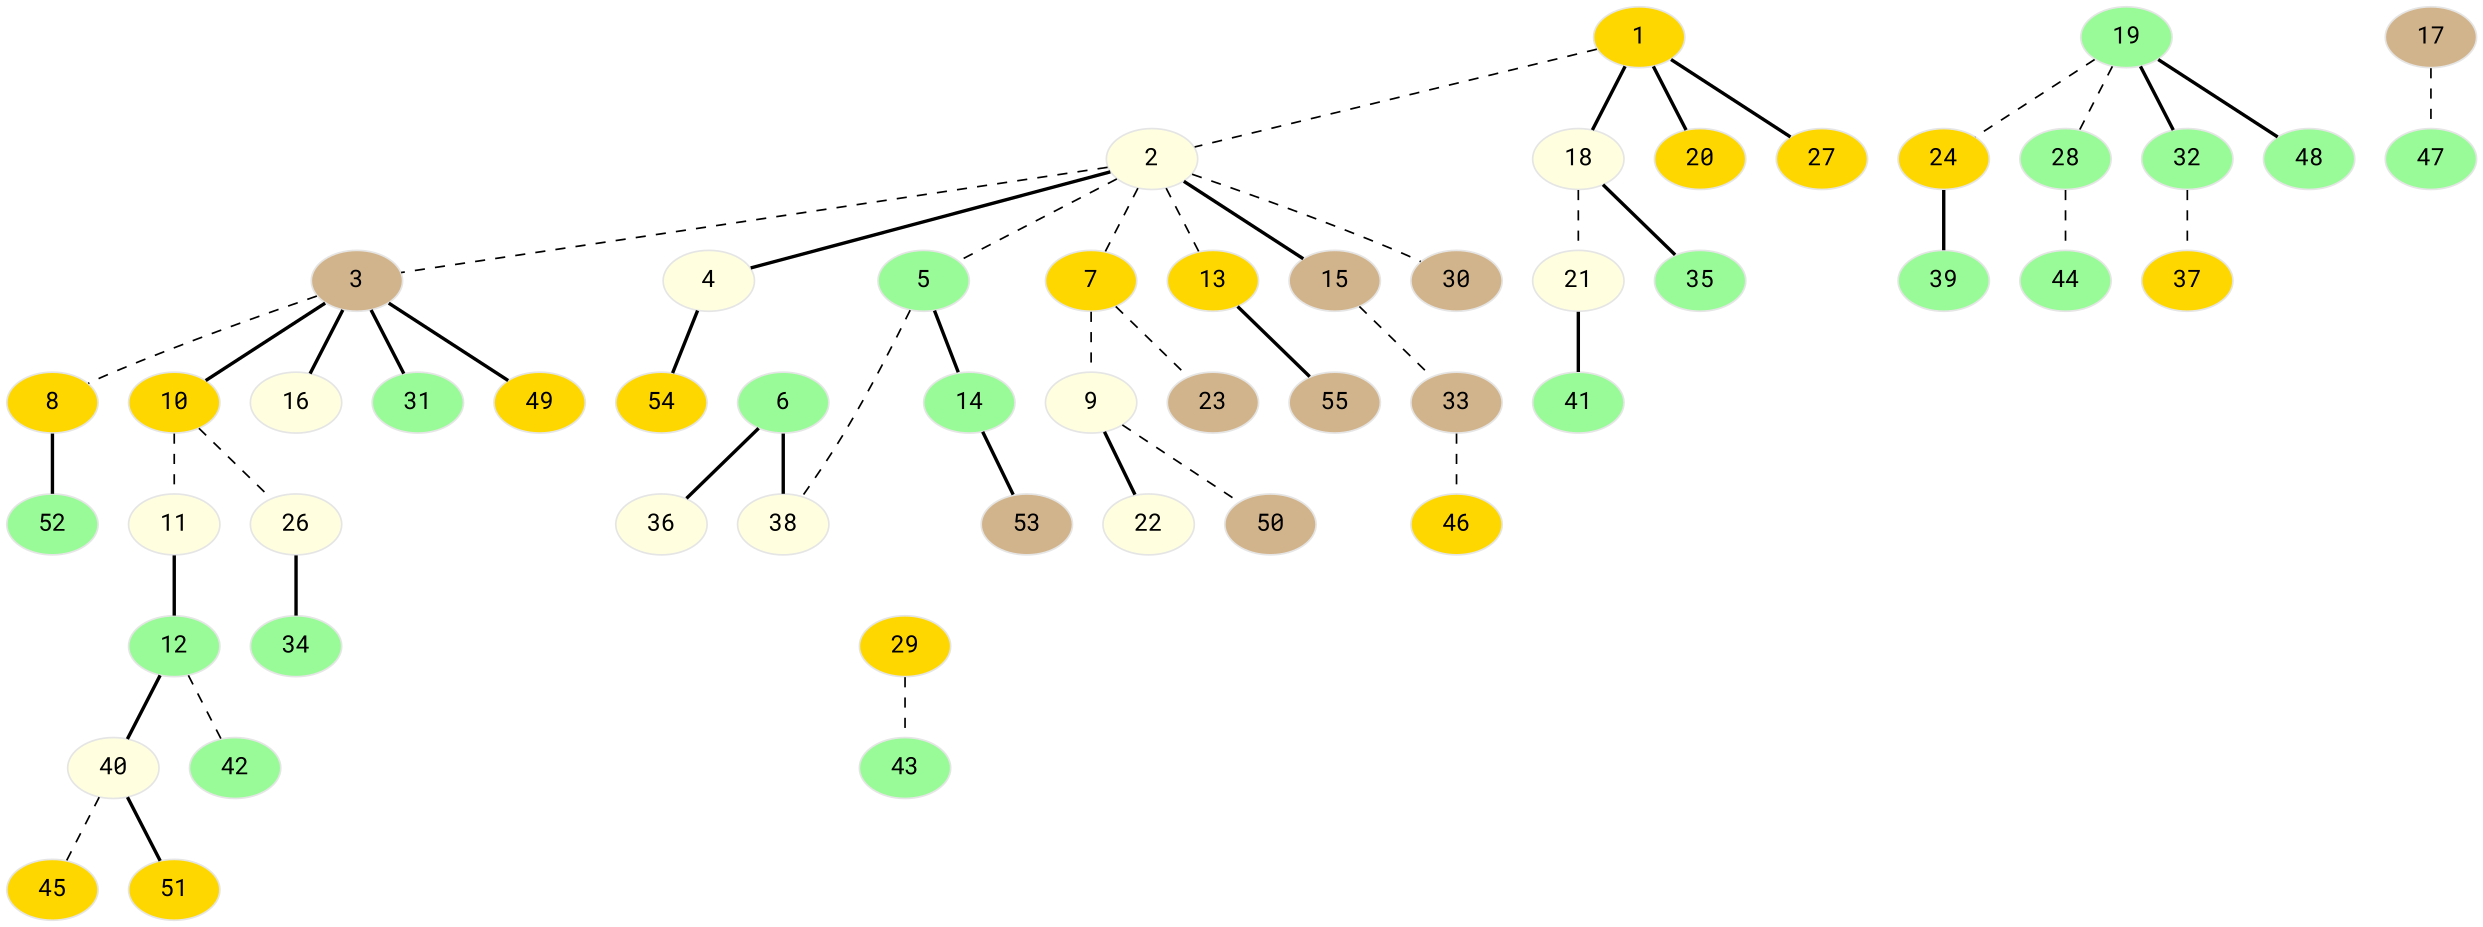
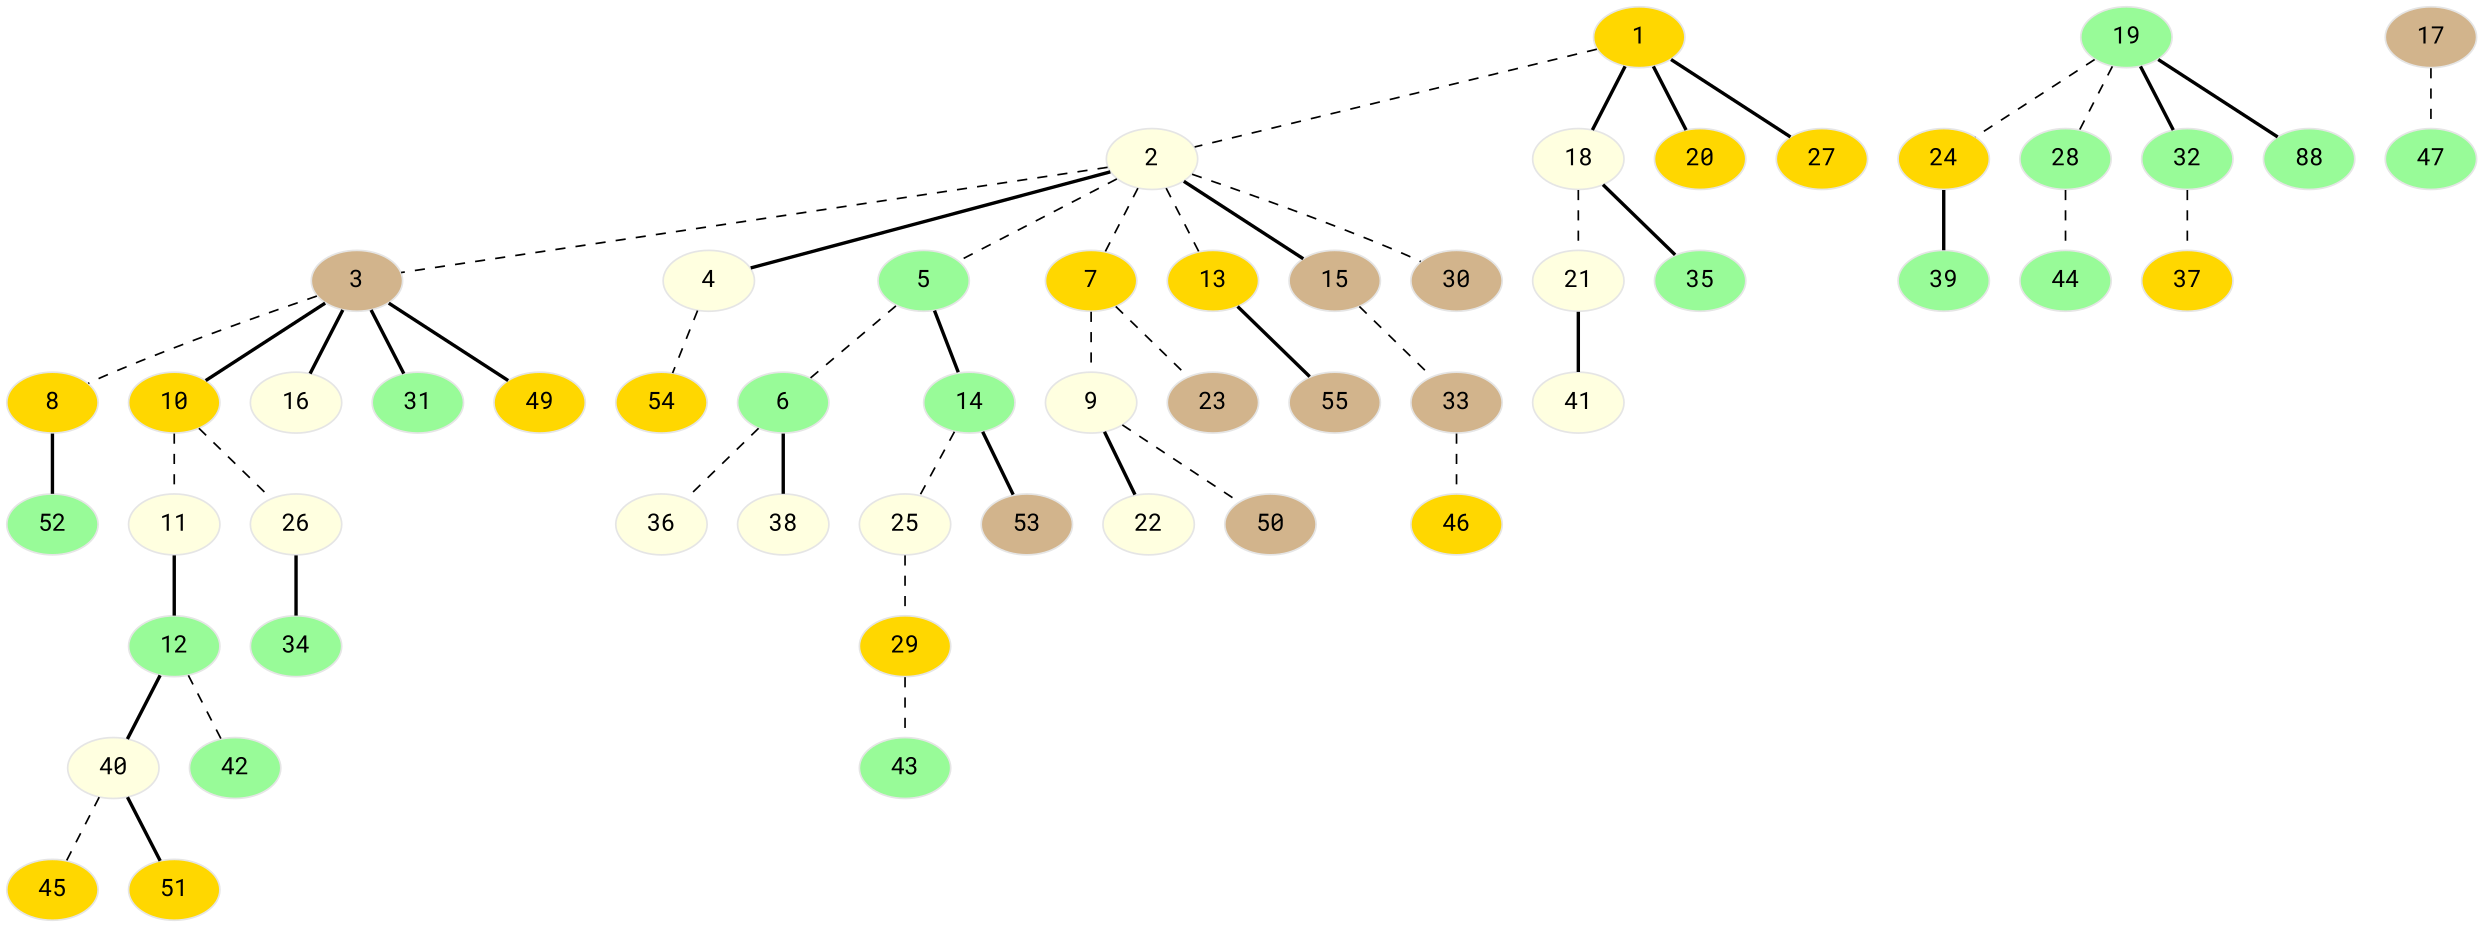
node "48": label "48" -> "88"
edge "4" -- "54": style bold -> dashed
node "41": fillcolor palegreen -> lightyellow
edge "5" -- "38": now "5" -- "6"
edge "6" -- "36": style bold -> dashed
node "25": added
